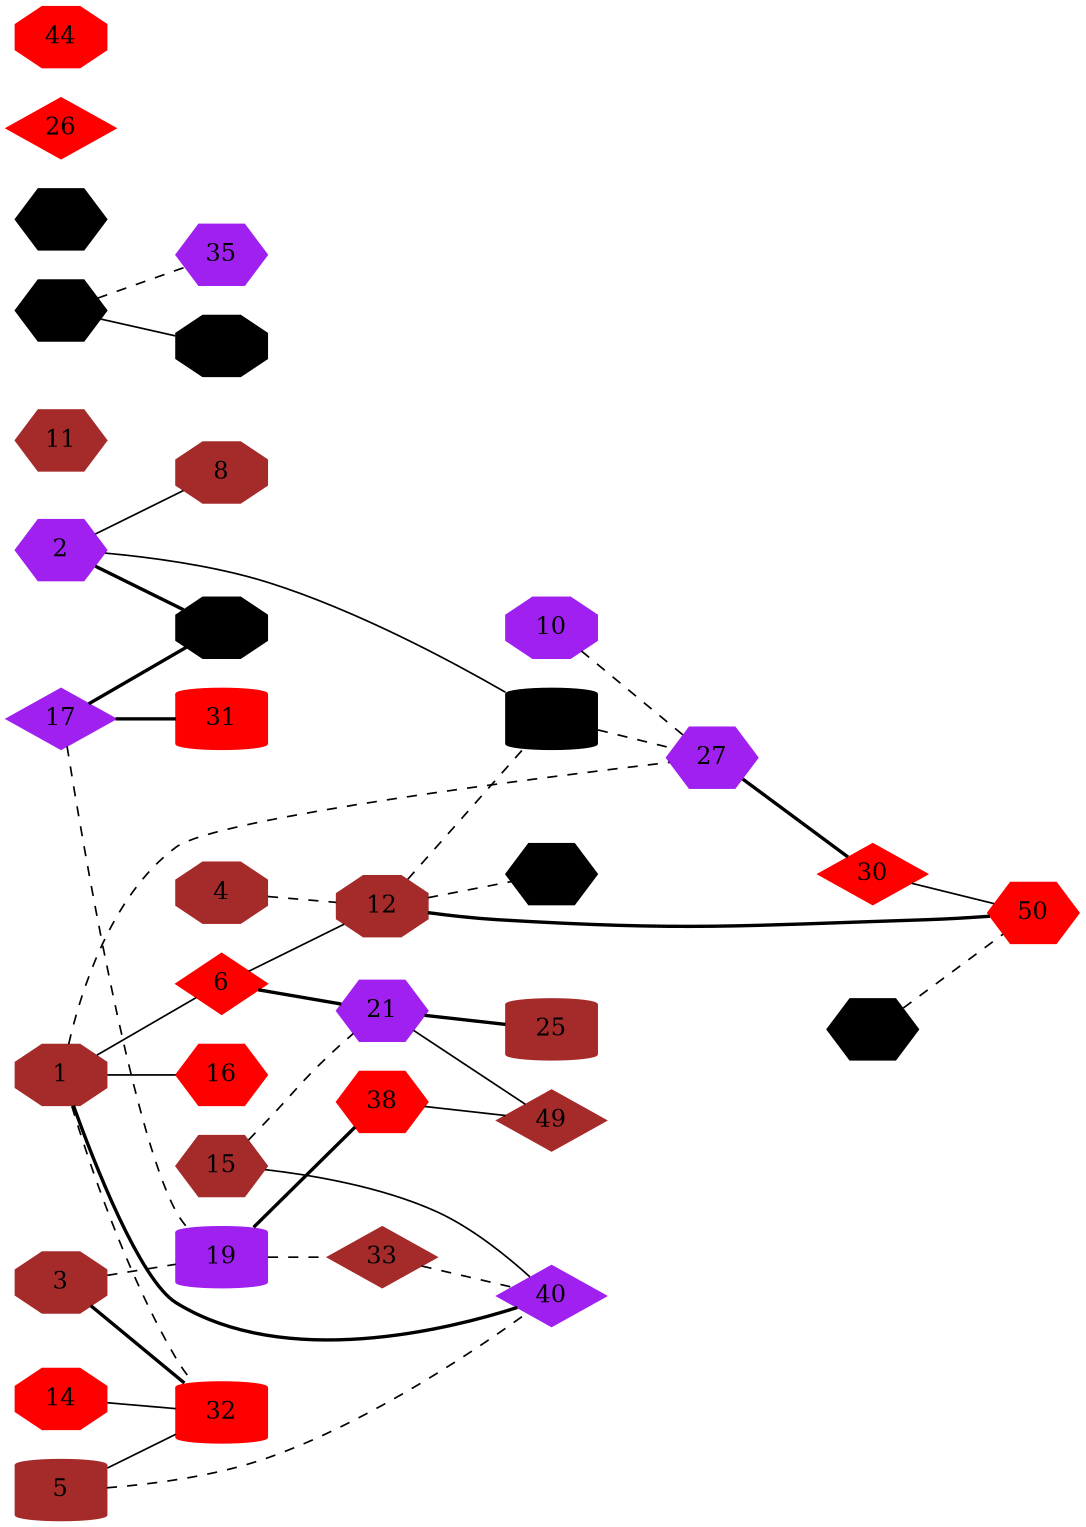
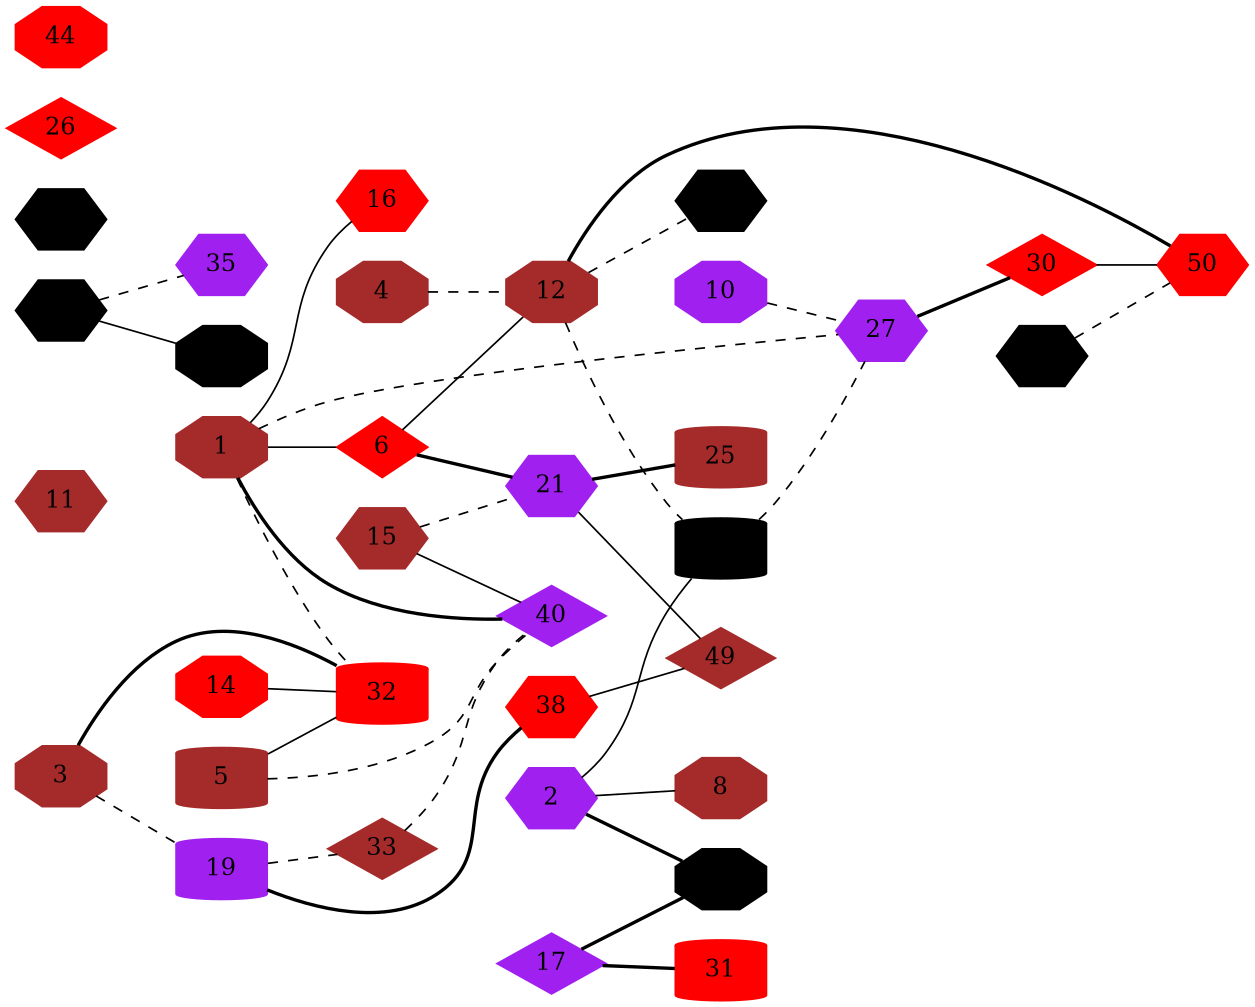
edge "17" -- "19": removed
